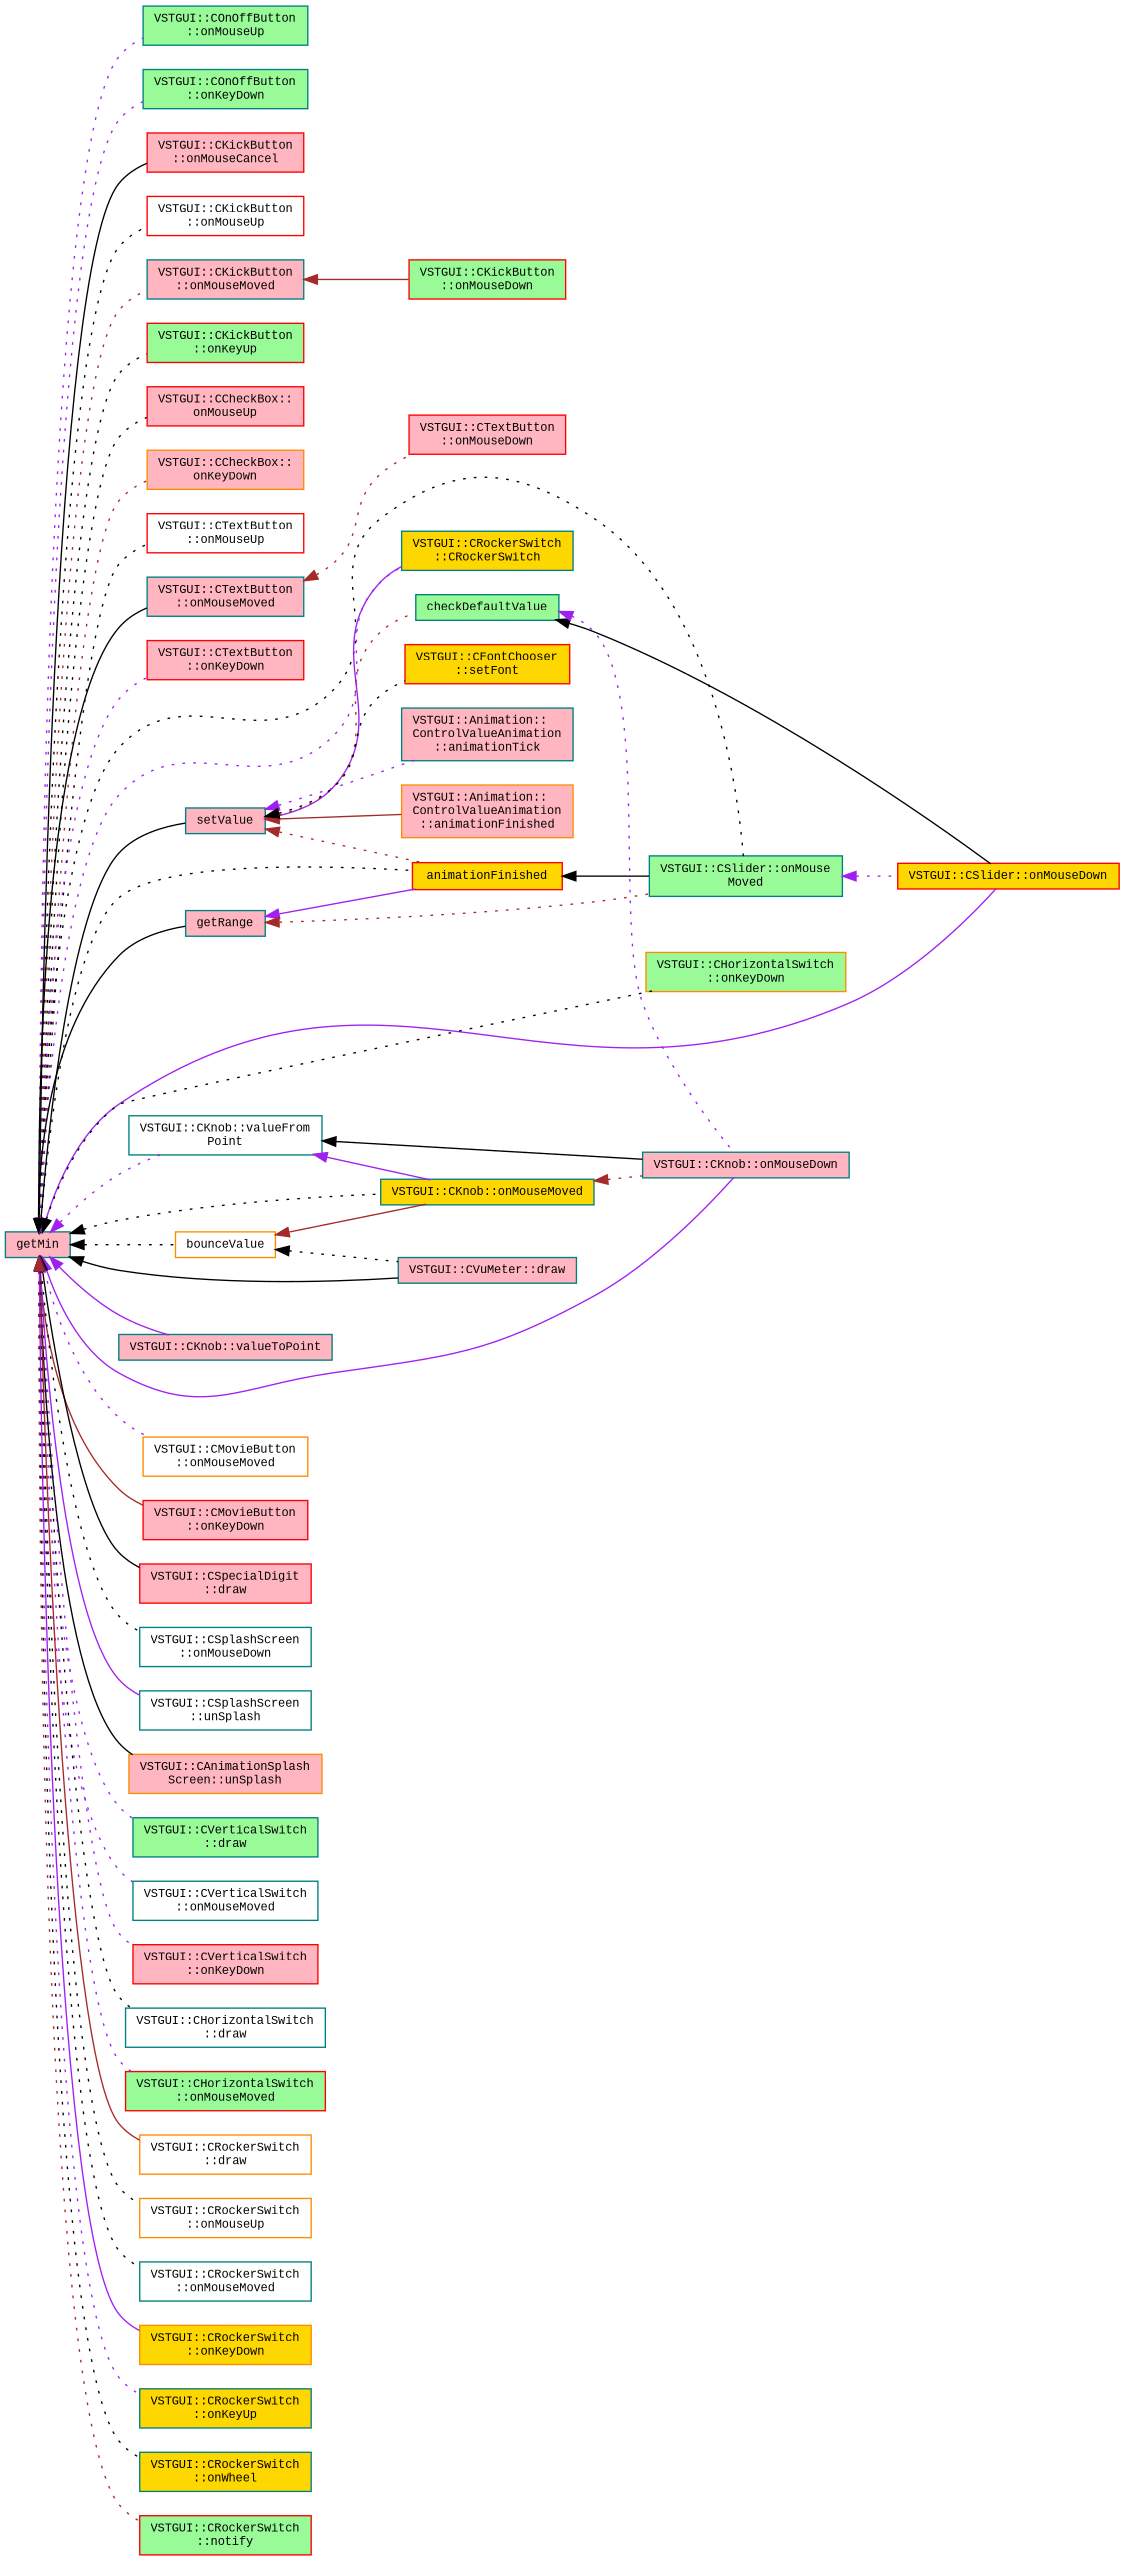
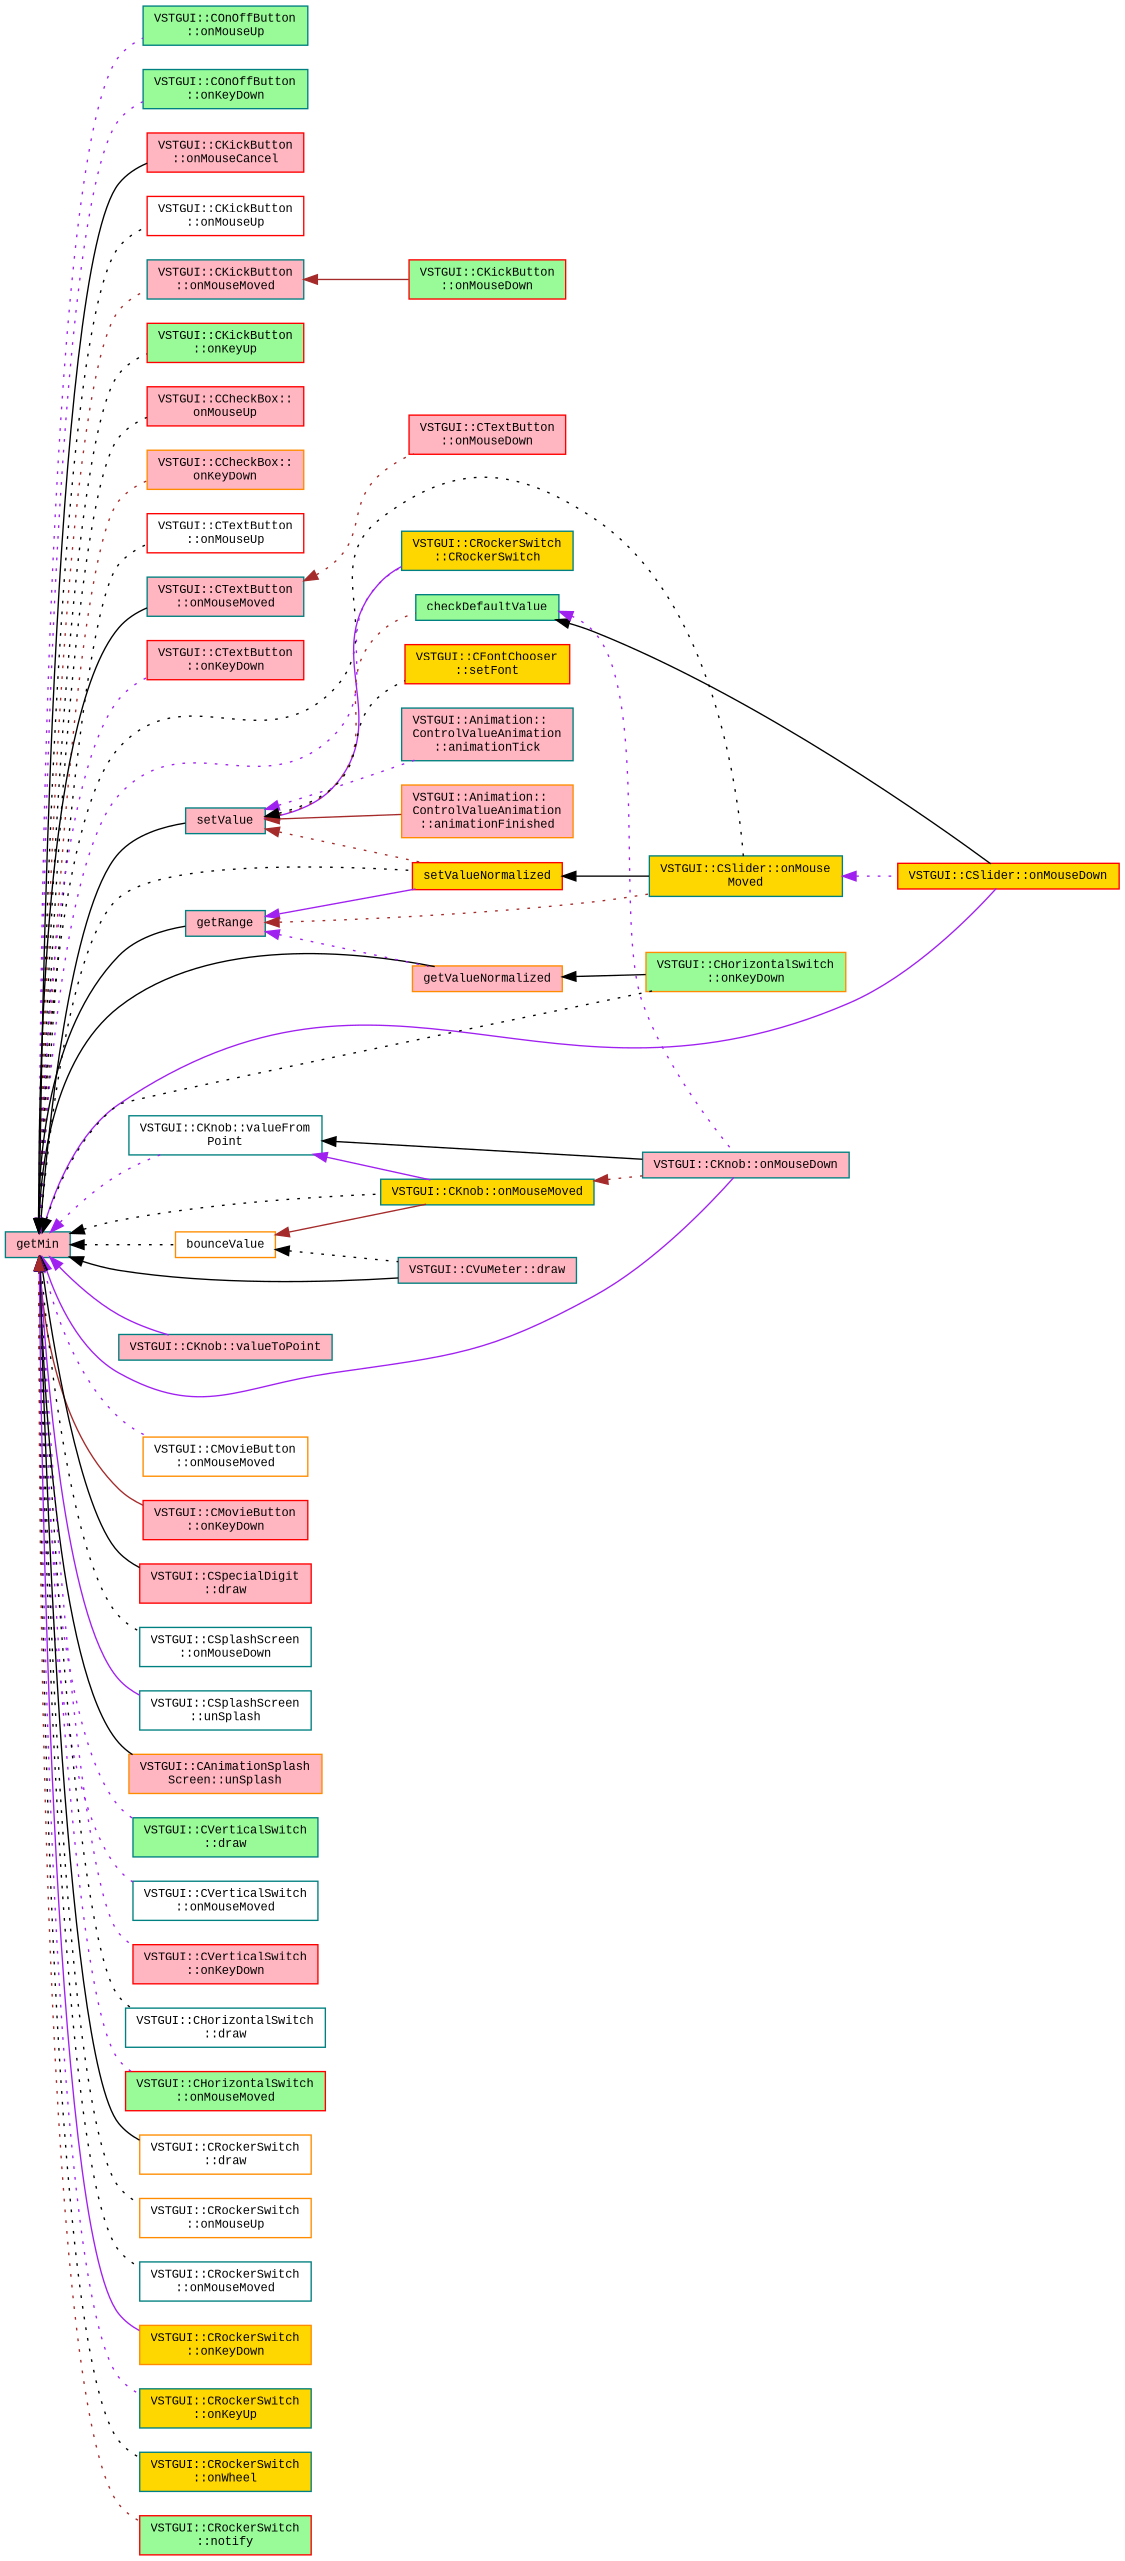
node "animationFinished": label "animationFinished" -> "setValueNormalized"
node "VSTGUI::CSlider::onMouse Moved": fillcolor palegreen -> gold
node "getValueNormalized": added
edge "VSTGUI::CRockerSwitch ::draw" -> "getMin": color brown -> black
